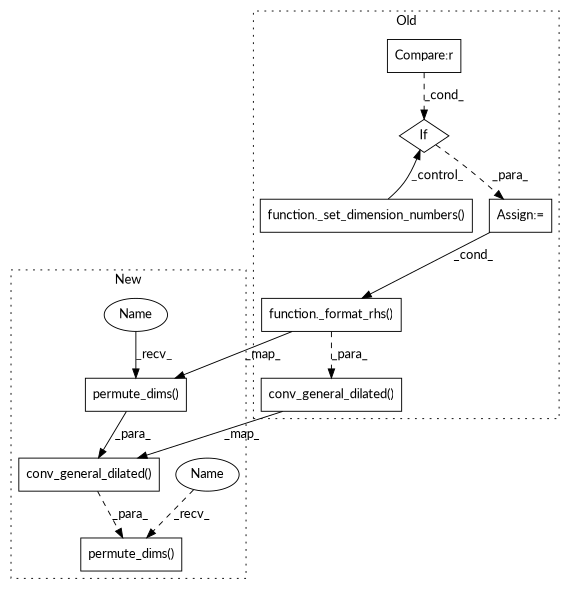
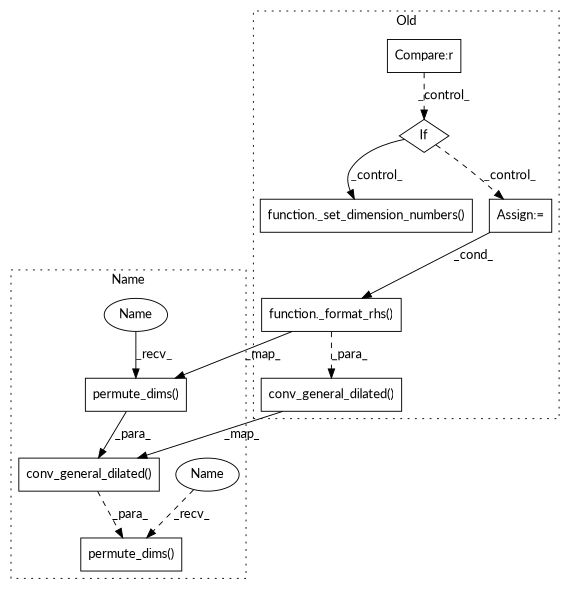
edge "Compare:r" -> "If": label "_cond_" -> "_control_"
edge "If" -> "Assign:=": label "_para_" -> "_control_"
edge "function._set_dimension_numbers()" -> "If": reversed
cluster "New": label "New" -> "Name"
